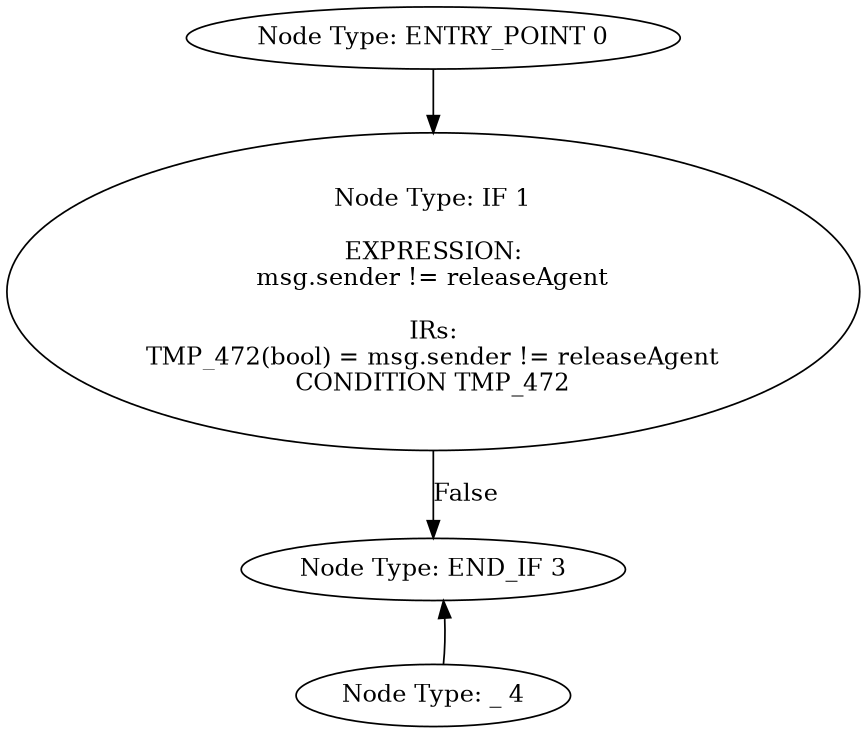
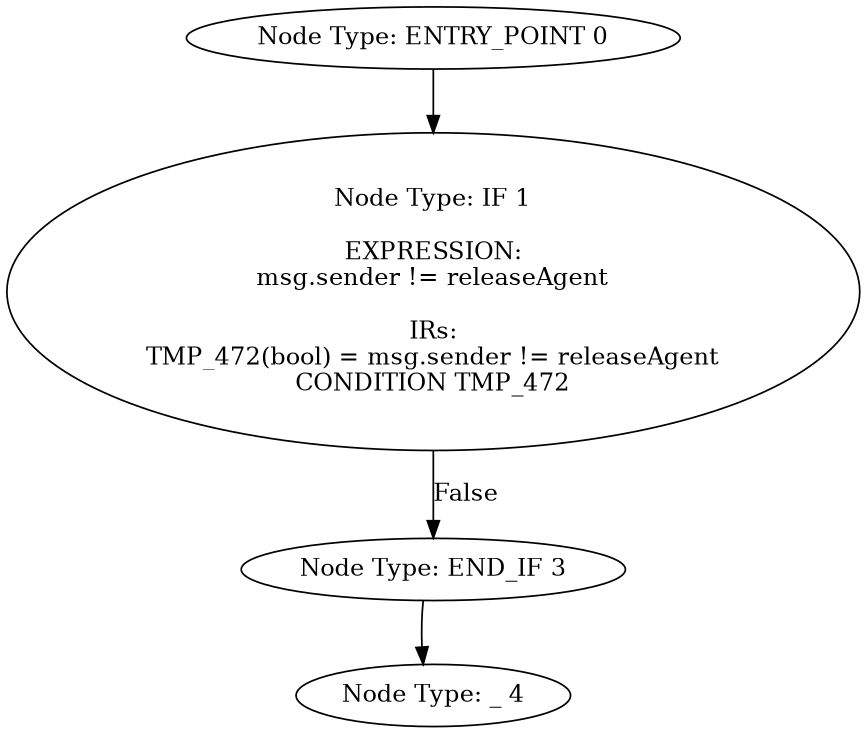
edge "Node Type: _ 4" -> "Node Type: END_IF 3": reversed
